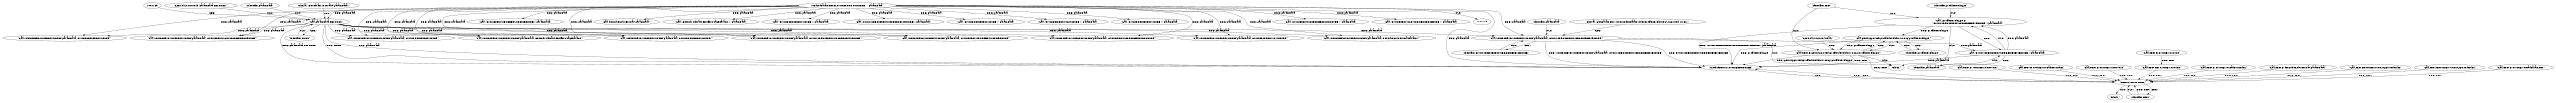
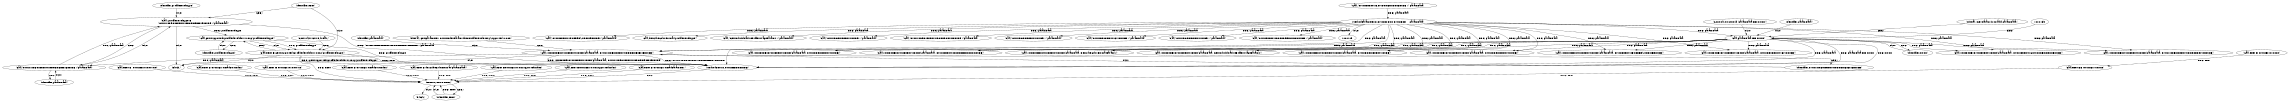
edge "(MethodParameterIn,OMX_INOUT OMX_PTR     paramData)" -> "(Call,(OMX_PARAM_COMPONENTROLETYPE *) paramData)": reversed
node "(Call,describeColorFormat(paramData))": label "(Call,describeColorFormat(paramData))" -> "(Call,describeColorFormat(profileLevelType))"
edge "(Call,(OMX_VIDEO_PARAM_PROFILELEVELTYPE *)paramData)" -> "(MethodReturn,OMX_ERRORTYPE)": removed, label "DDG: paramData"
edge "(Return,return eRet;)" -> "(MethodReturn,OMX_ERRORTYPE)": removed, label "DDG: <RET>"
